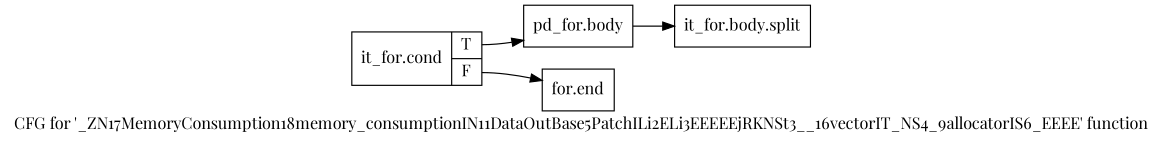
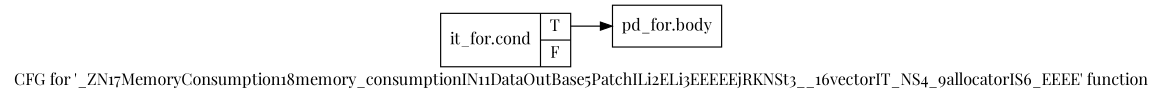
node "it_for.body.split": removed
node "for.end": removed
